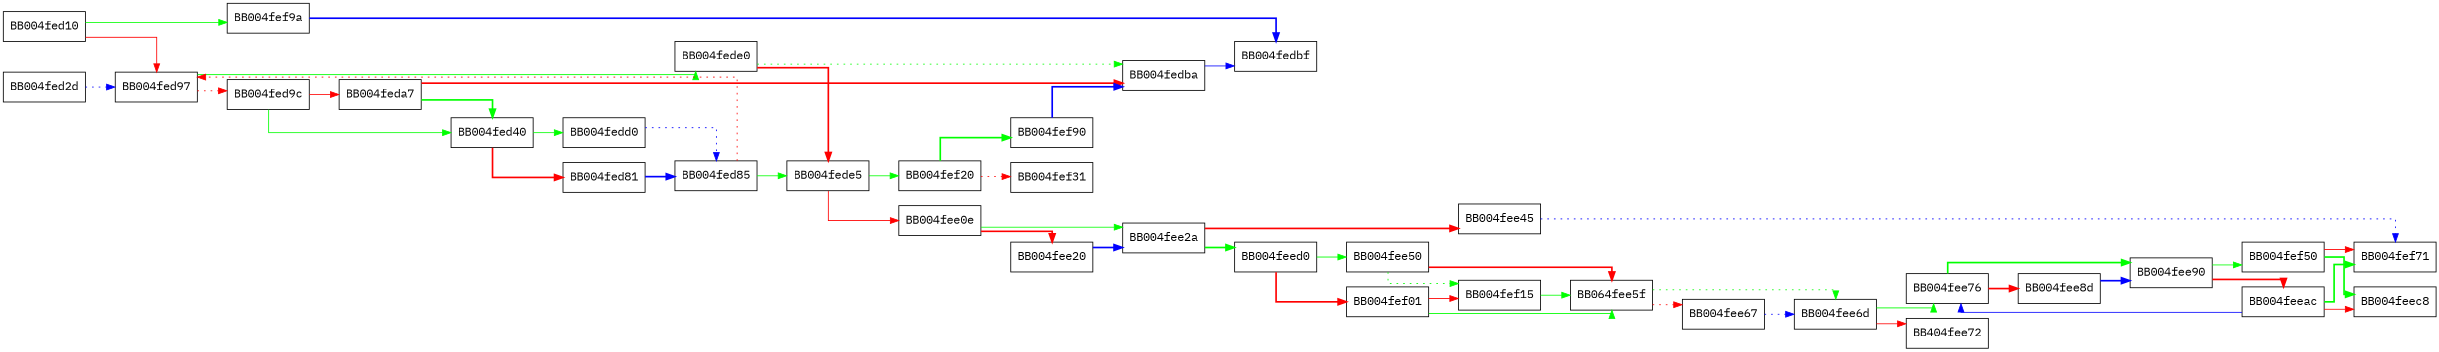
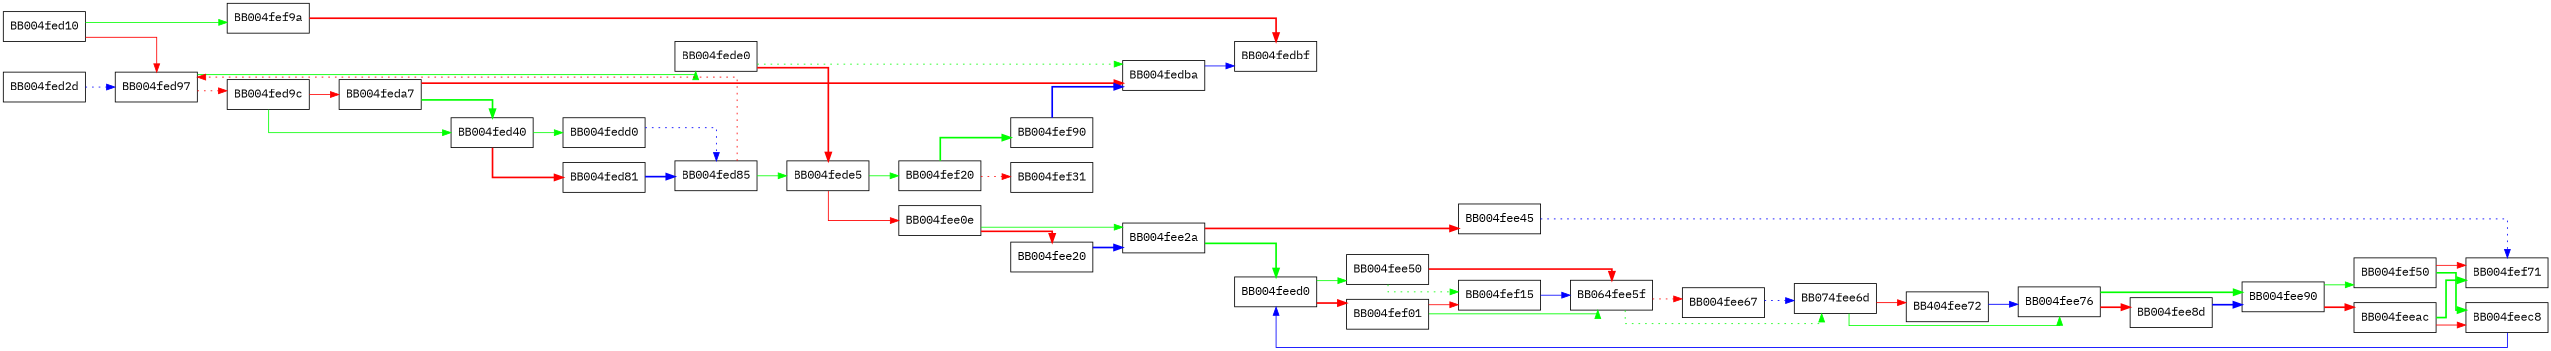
edge "BB004fef9a" -> "BB004fedbf": color blue -> red
edge "BB004fef15" -> "BB064fee5f": color green -> blue
edge "BB004feeac" -> "BB004fee76": now "BB404fee72" -> "BB004fee76"
node "BB004fee6d": label "BB004fee6d" -> "BB074fee6d"
edge "BB004feec8" -> "BB004feed0": added
